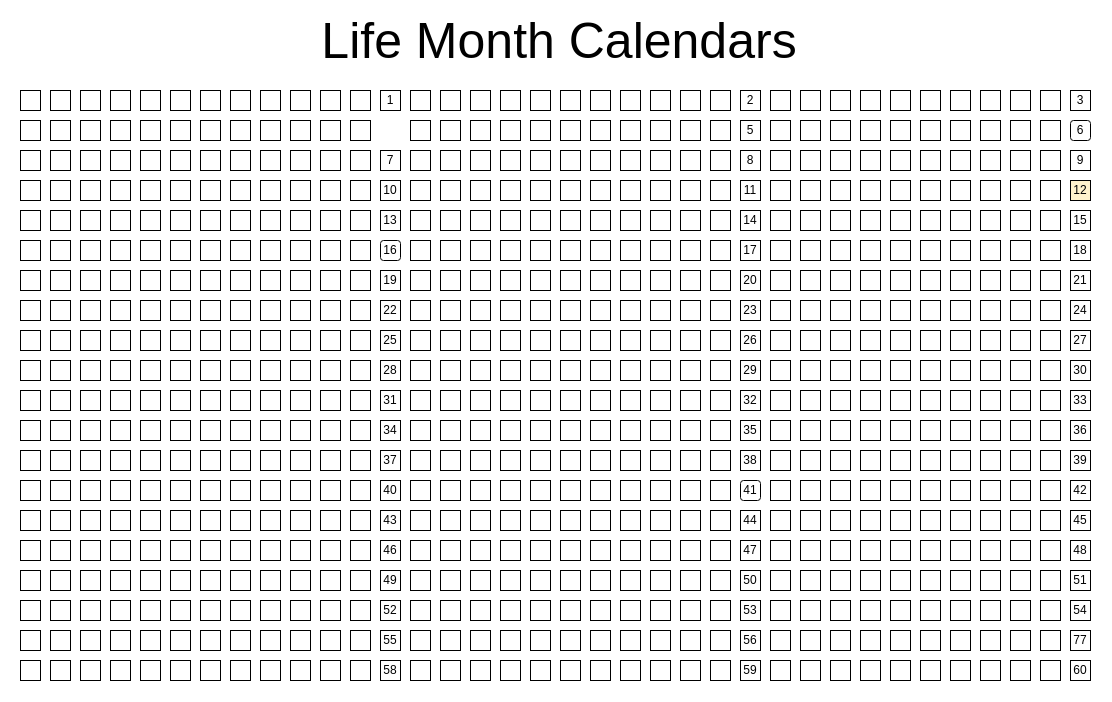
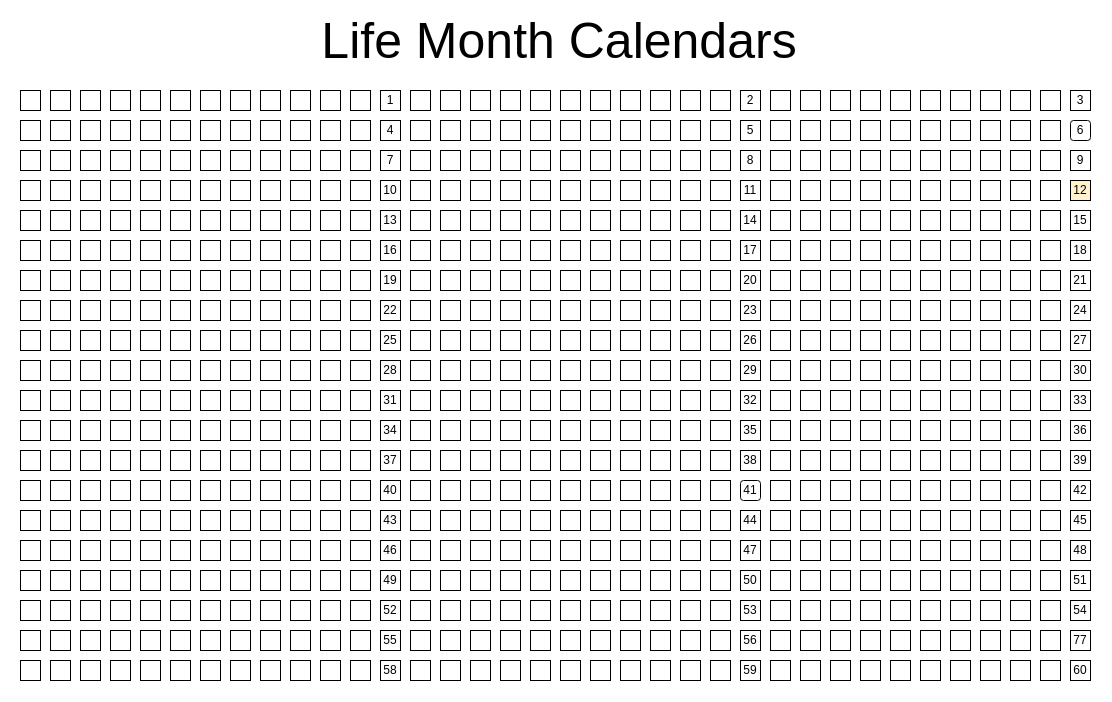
node "4": added
node "16": shape rounded rectangle -> rectangle
